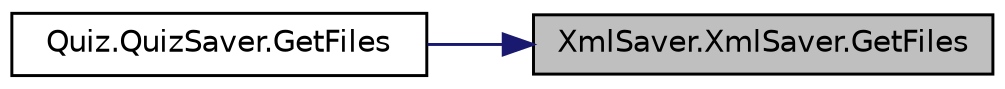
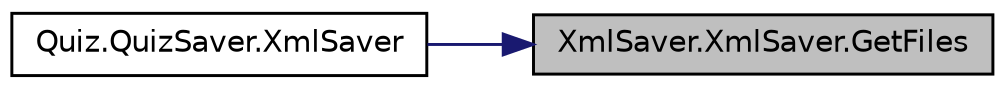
node "Quiz.QuizSaver.GetFiles": label "Quiz.QuizSaver.GetFiles" -> "Quiz.QuizSaver.XmlSaver"
